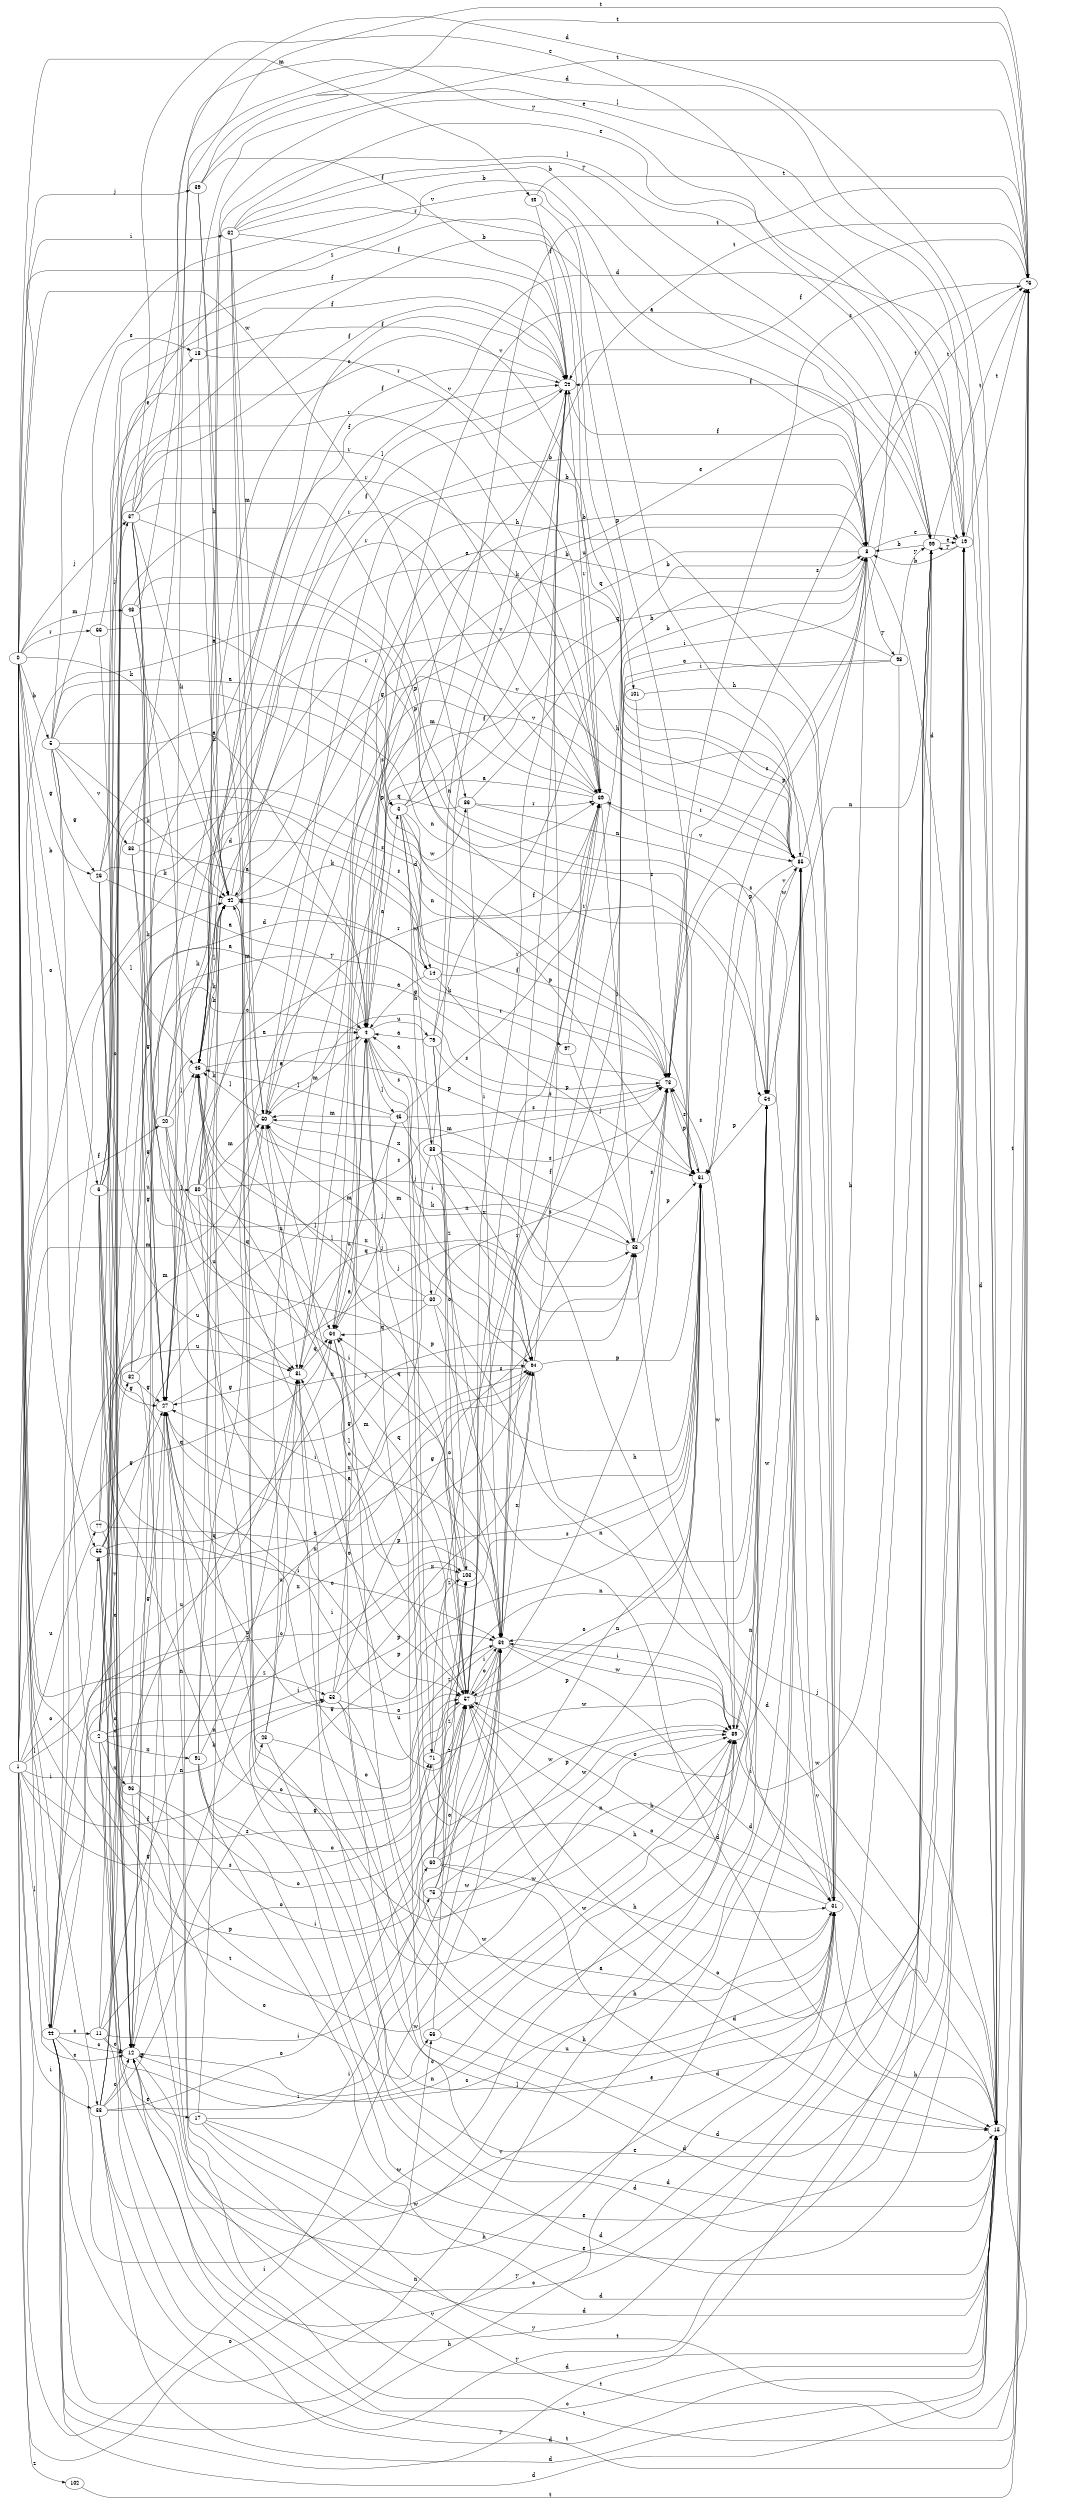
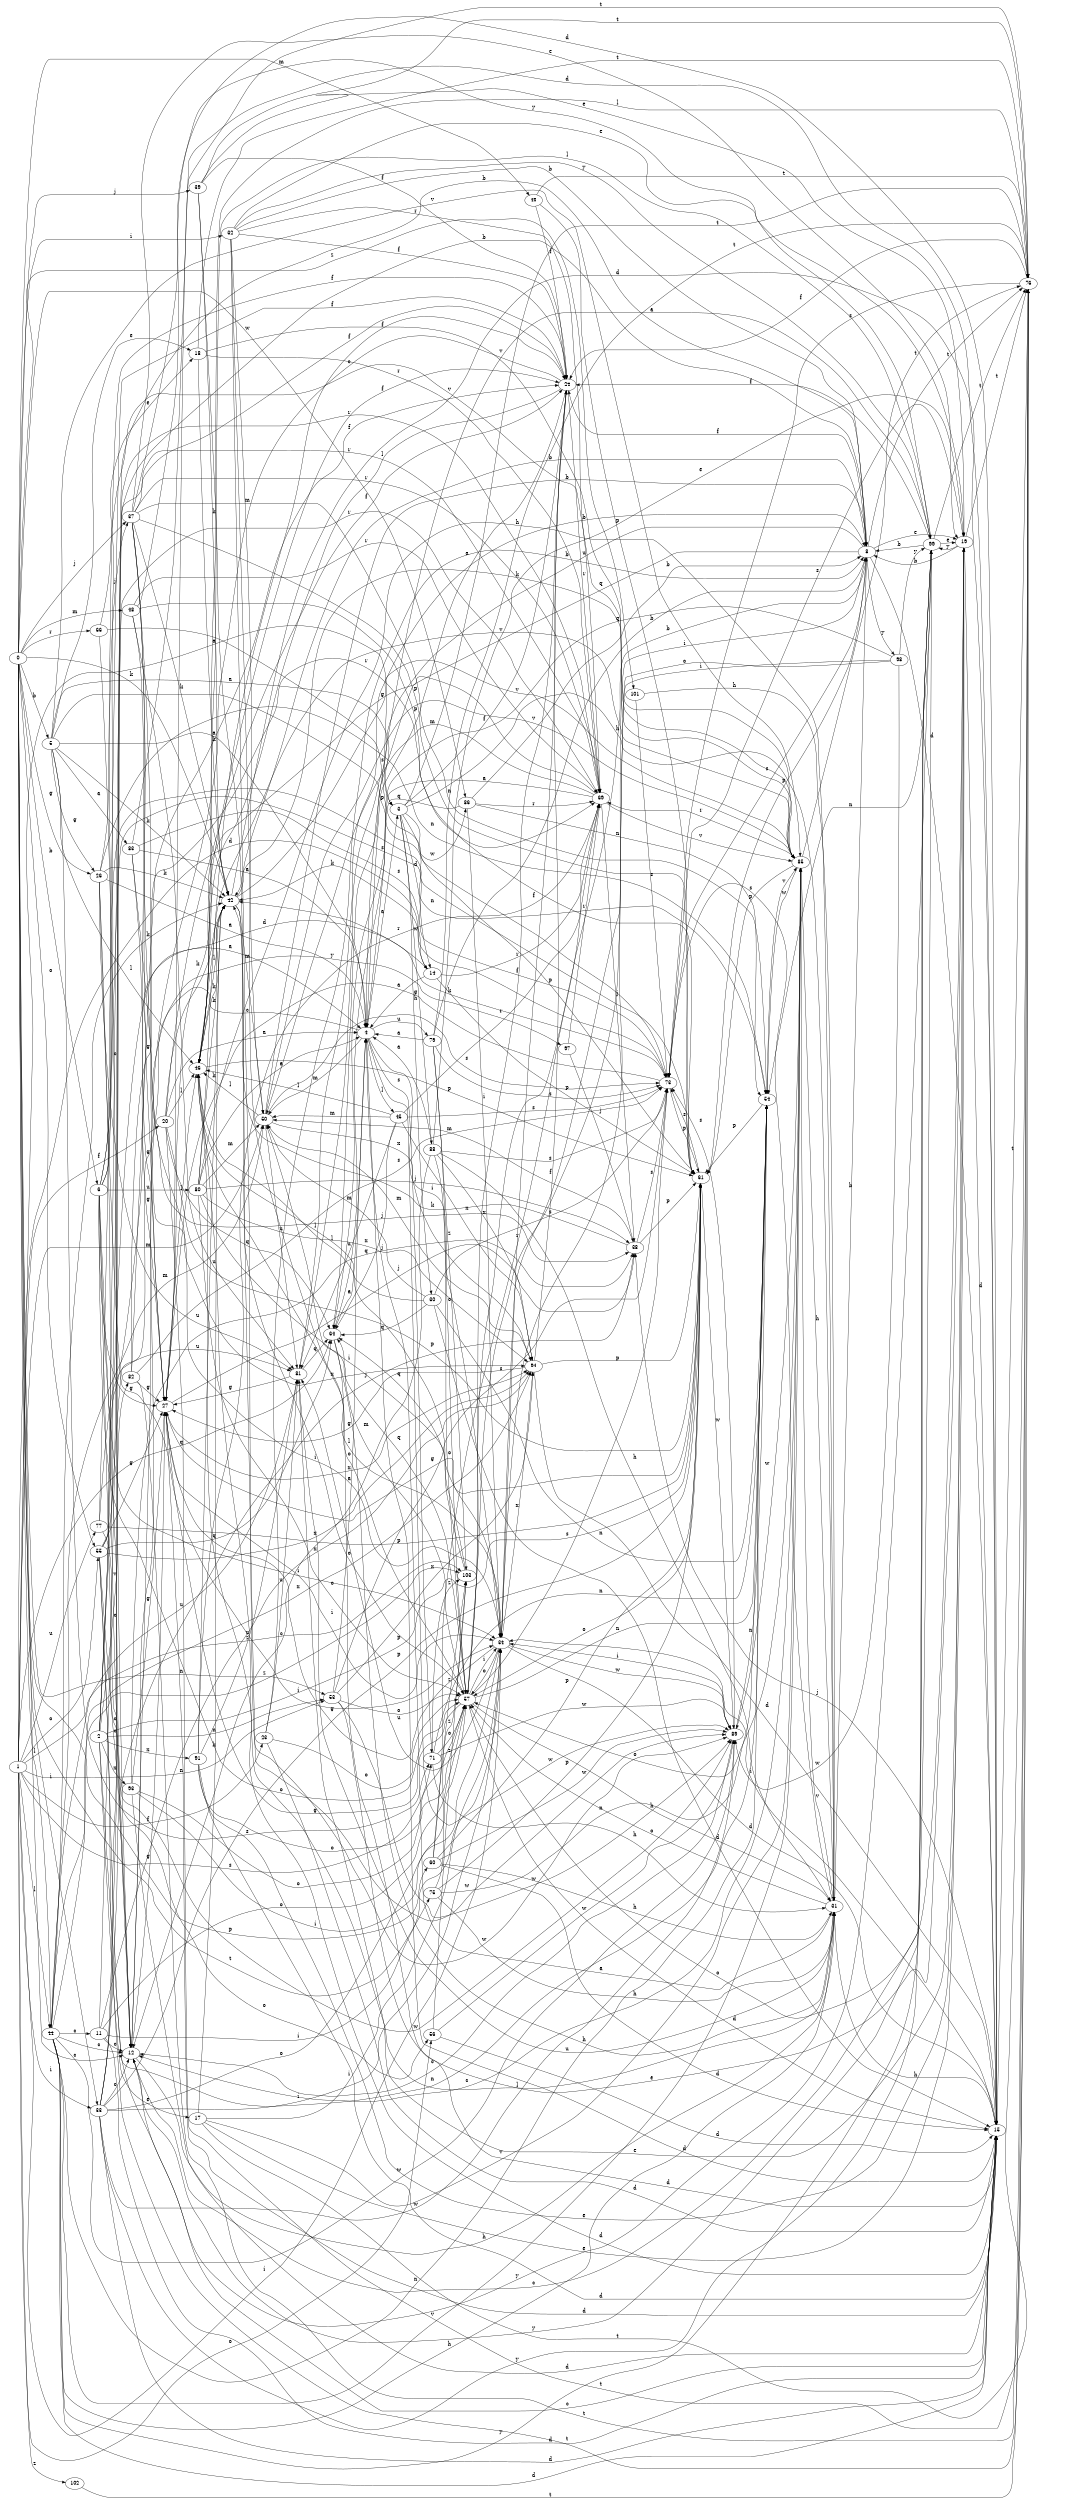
edge "5" -> "83": label "v" -> "a"
edge "75" -> "57": now "71" -> "57"
